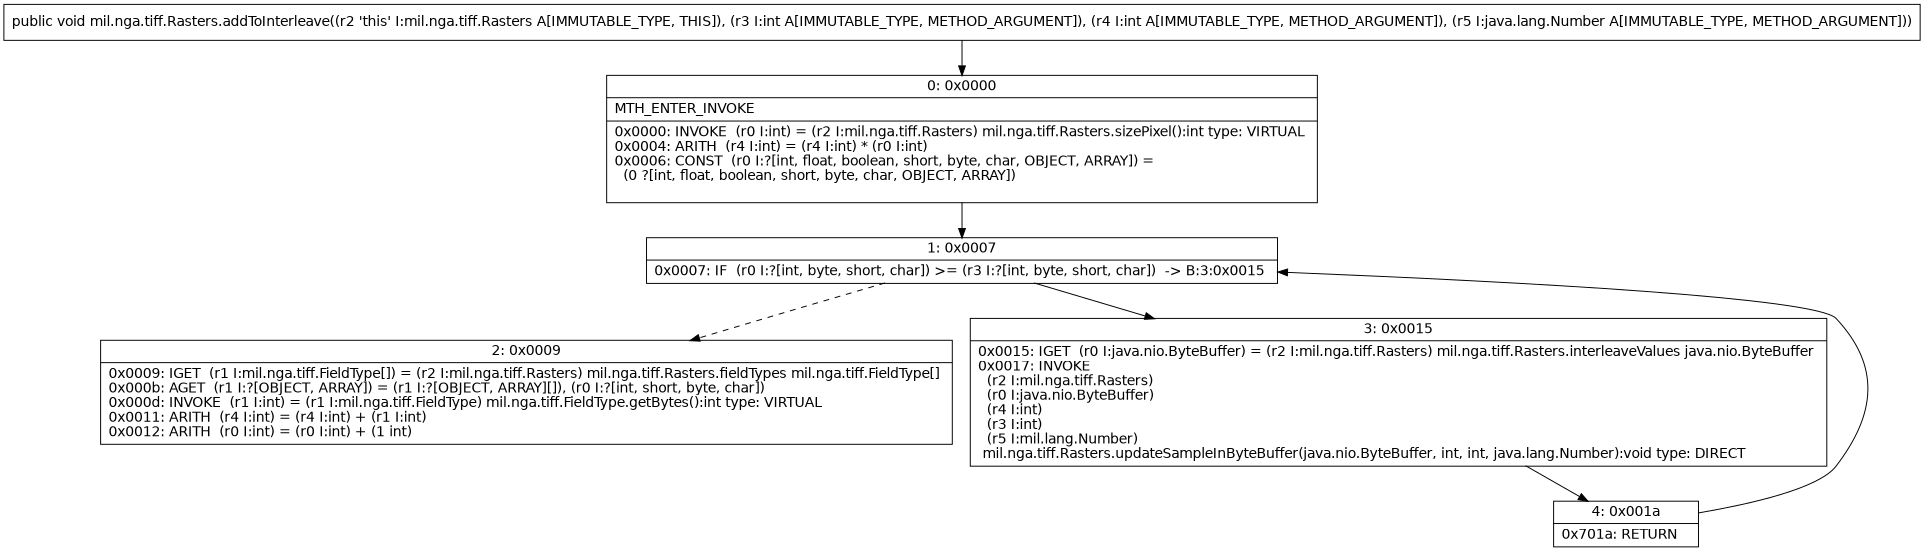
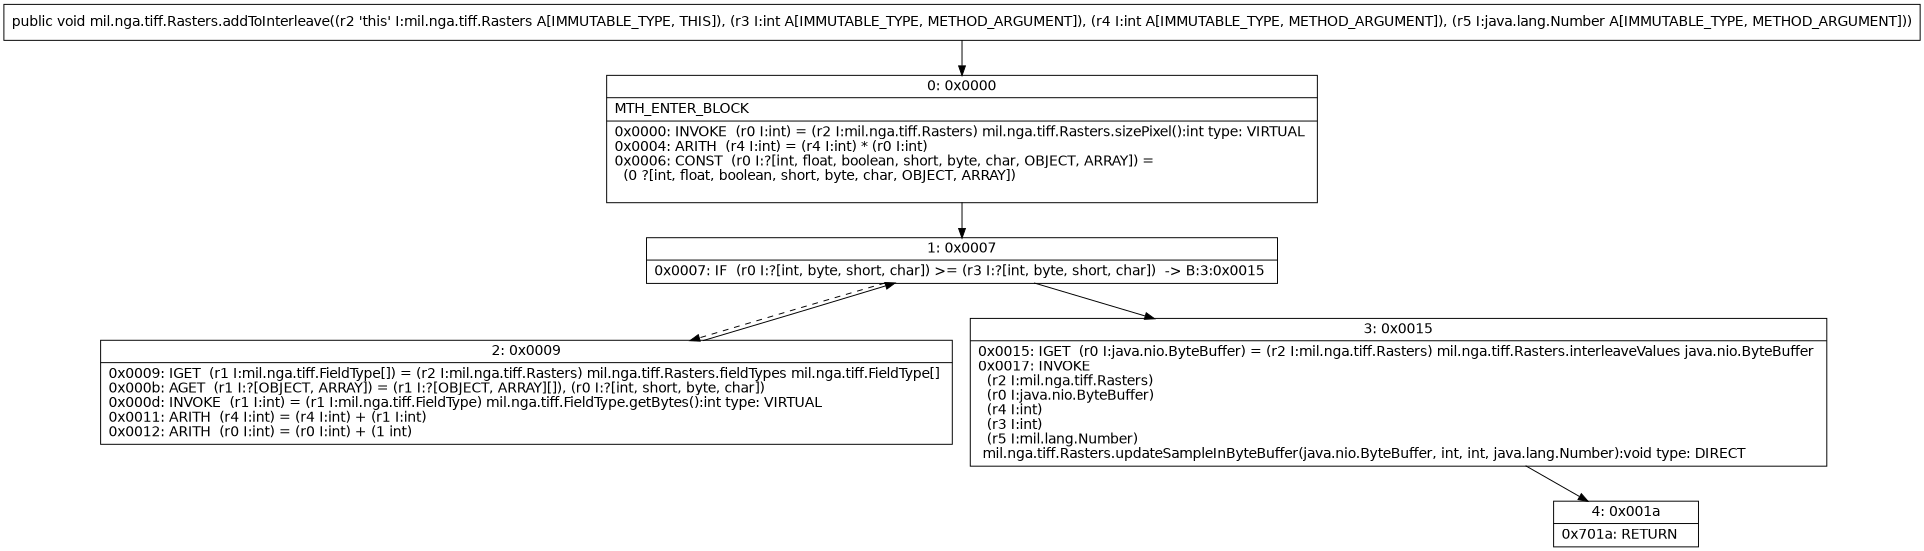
node "0: 0x0000": text "MTH_ENTER_INVOKE" -> "MTH_ENTER_BLOCK"
edge "4: 0x001a" -> "1: 0x0007": now "2: 0x0009" -> "1: 0x0007"
